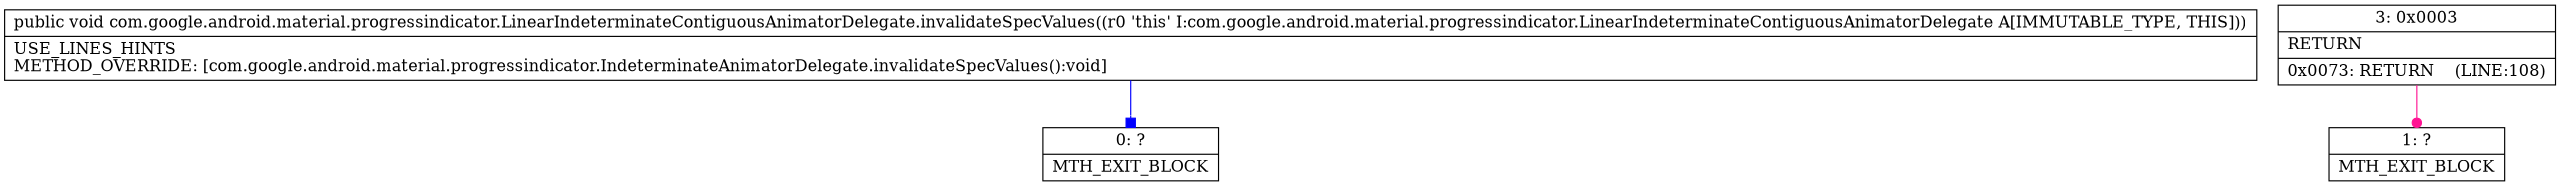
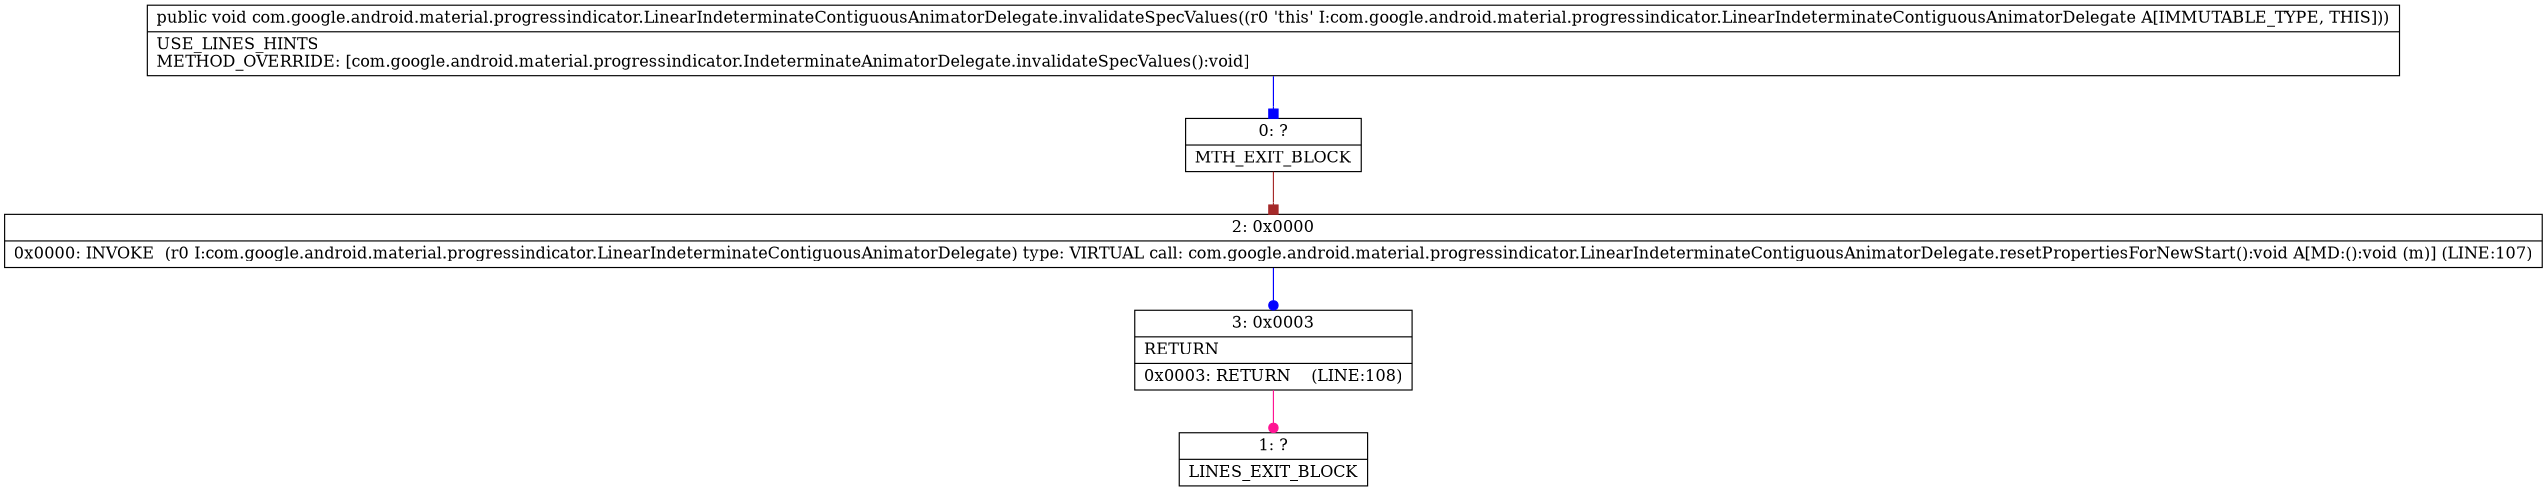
node "3: 0x0003": text "0x0073: RETURN    (LINE:108)" -> "0x0003: RETURN    (LINE:108)"
node "1: ?": text "MTH_EXIT_BLOCK" -> "LINES_EXIT_BLOCK"
node "2: 0x0000": added
